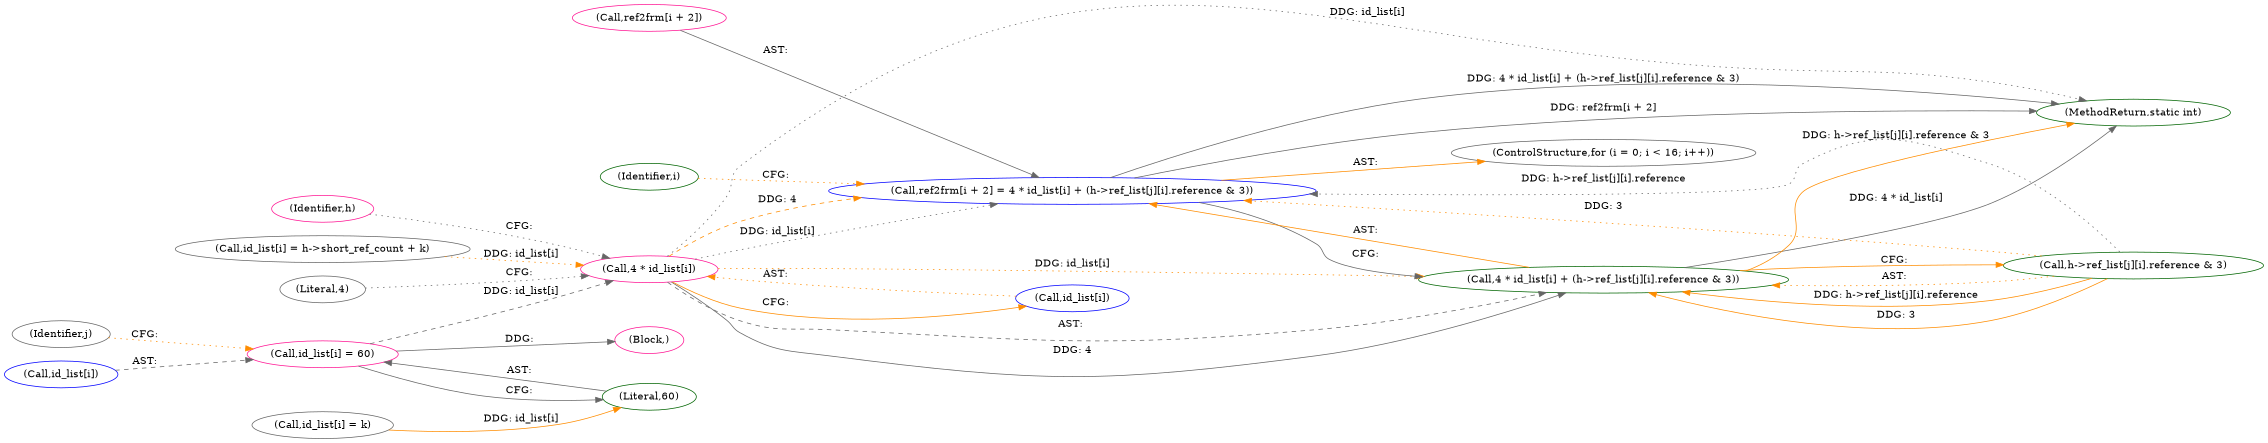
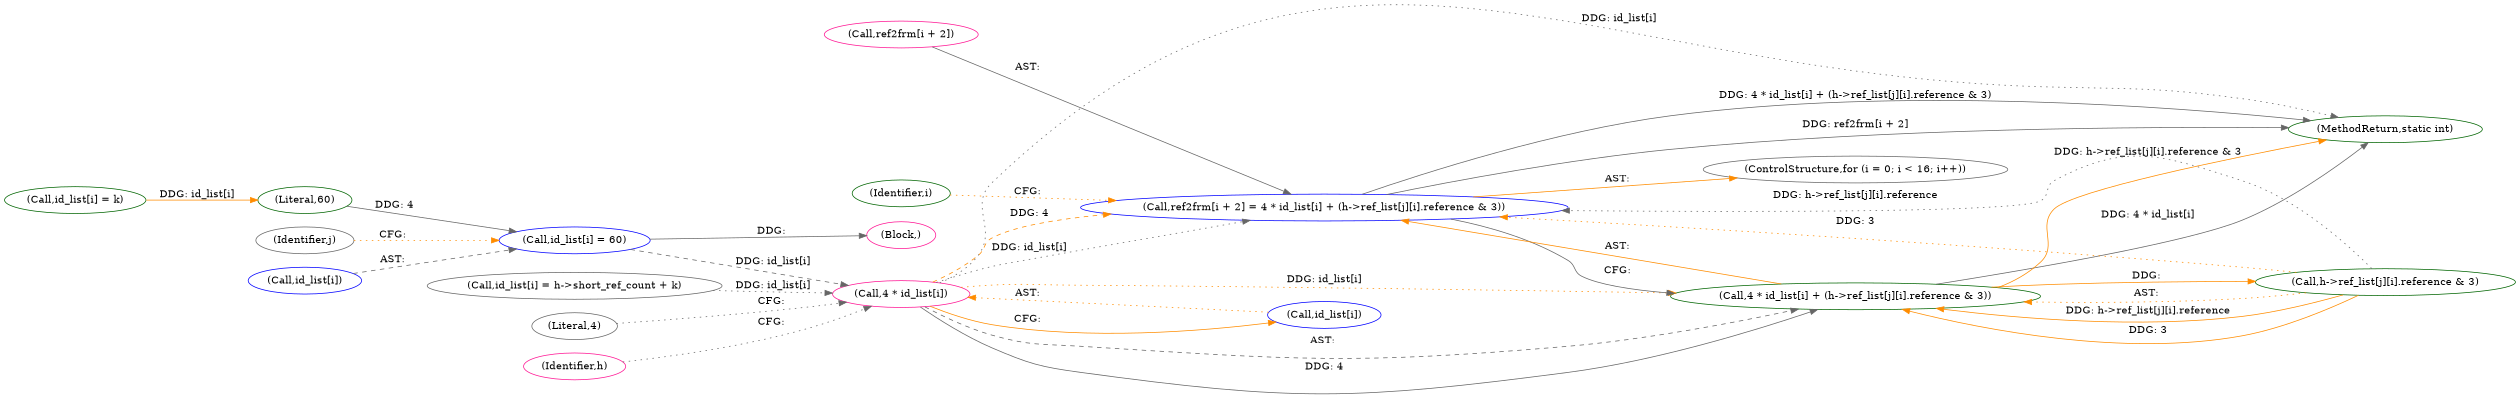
edge "(Call,4 * id_list[i] + (h->ref_list[j][i].reference & 3))" -> "(Call,h->ref_list[j][i].reference & 3)": label "CFG: " -> "DDG: "
edge "(Call,id_list[i] = h->short_ref_count + k)" -> "(Call,4 * id_list[i])": color darkorange -> gray40
node "(Call,id_list[i] = 60)": color deeppink -> blue
edge "(Literal,60)" -> "(Call,id_list[i] = 60)": label "AST: " -> "DDG: 4"
edge "(Call,id_list[i] = 60)" -> "(Literal,60)": removed, label "CFG:"
node "(Call,id_list[i] = k)": color gray40 -> darkgreen
